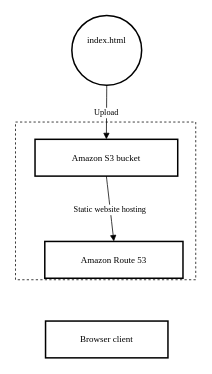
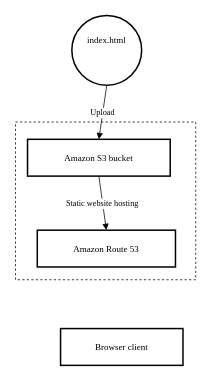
node "Amazon S3 bucket": moved (106, 158) -> (99, 158)
node "Amazon Route 53": moved (114, 260) -> (106, 248)
node "Browser client": moved (107, 339) -> (122, 347)
